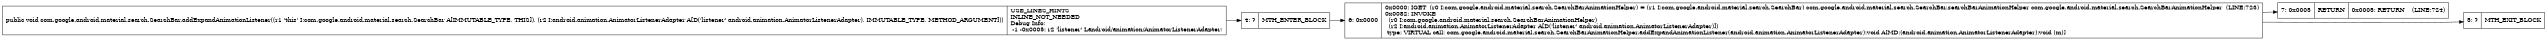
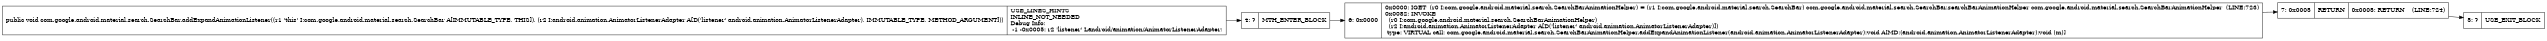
node "5: ?": text "MTH_EXIT_BLOCK" -> "USE_EXIT_BLOCK"
edge "6: 0x0000" -> "5: ?": now "7: 0x0005" -> "5: ?"
